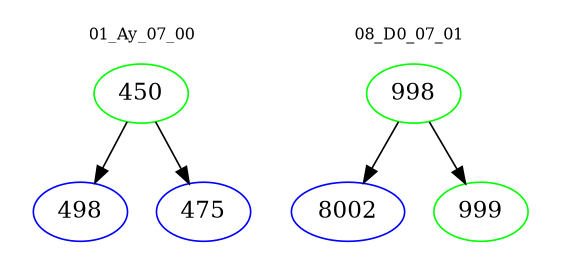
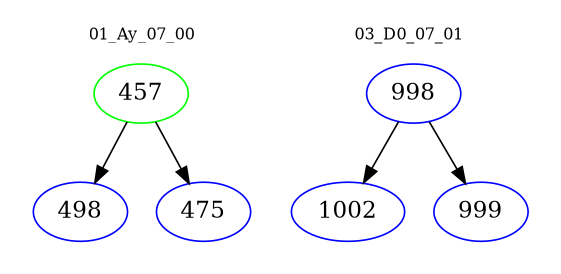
cluster "08_D0_07_01": label "08_D0_07_01" -> "03_D0_07_01"
node "450": label "450" -> "457"
node "998": color green -> blue
node "8002": label "8002" -> "1002"
node "999": color green -> blue
